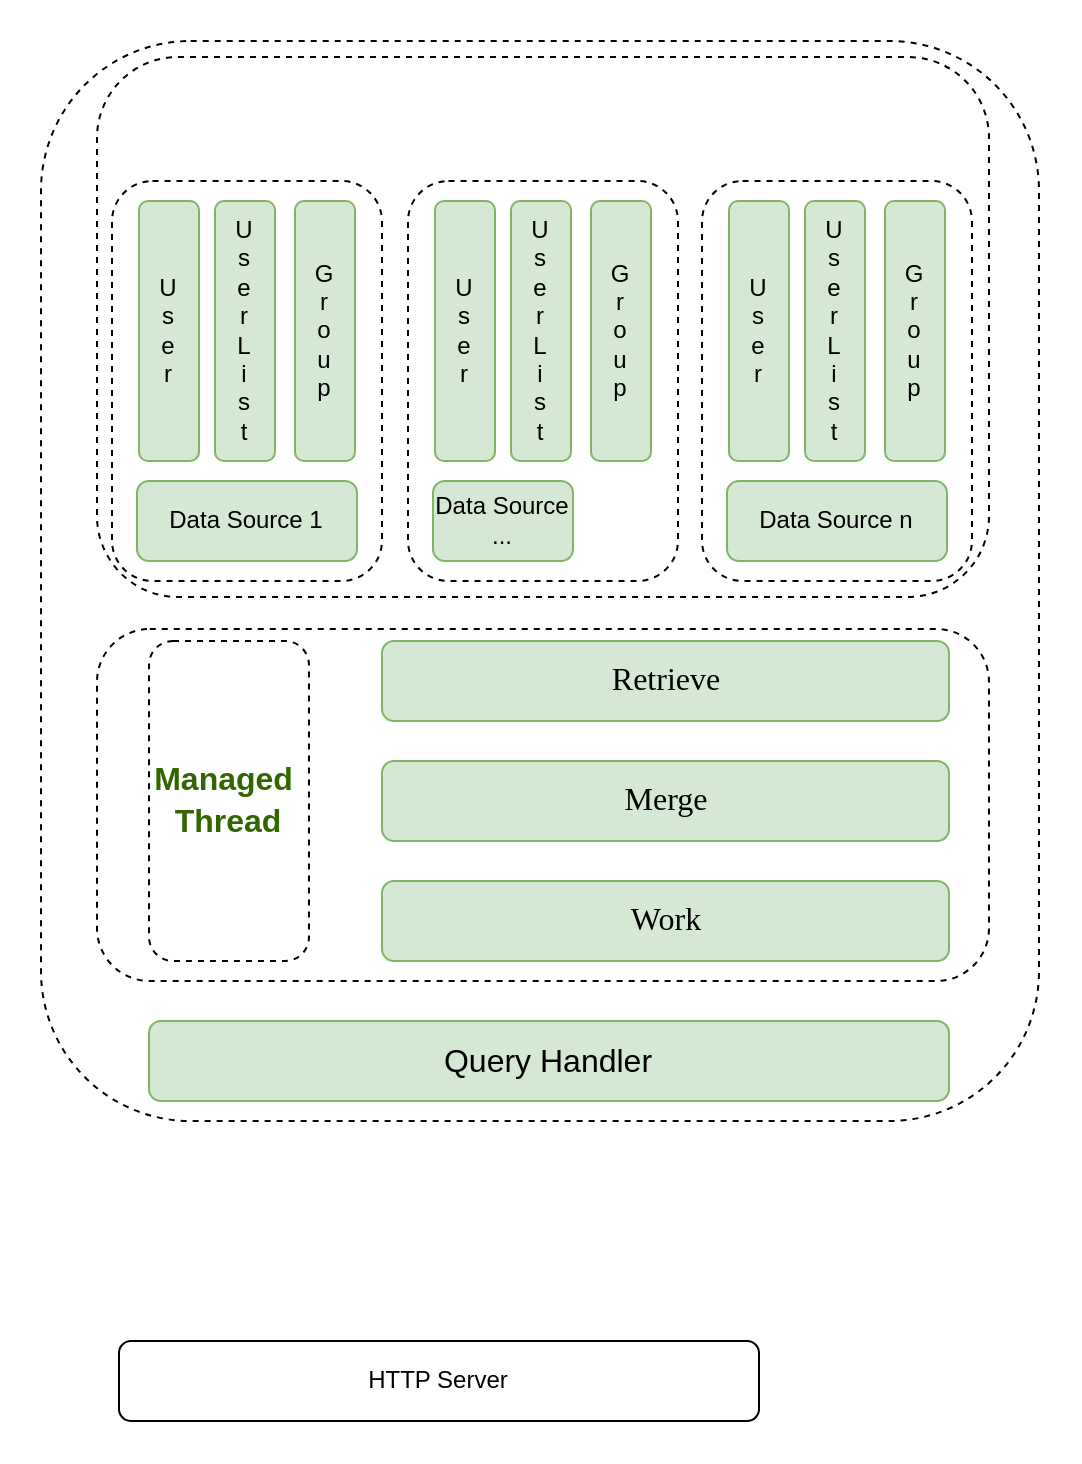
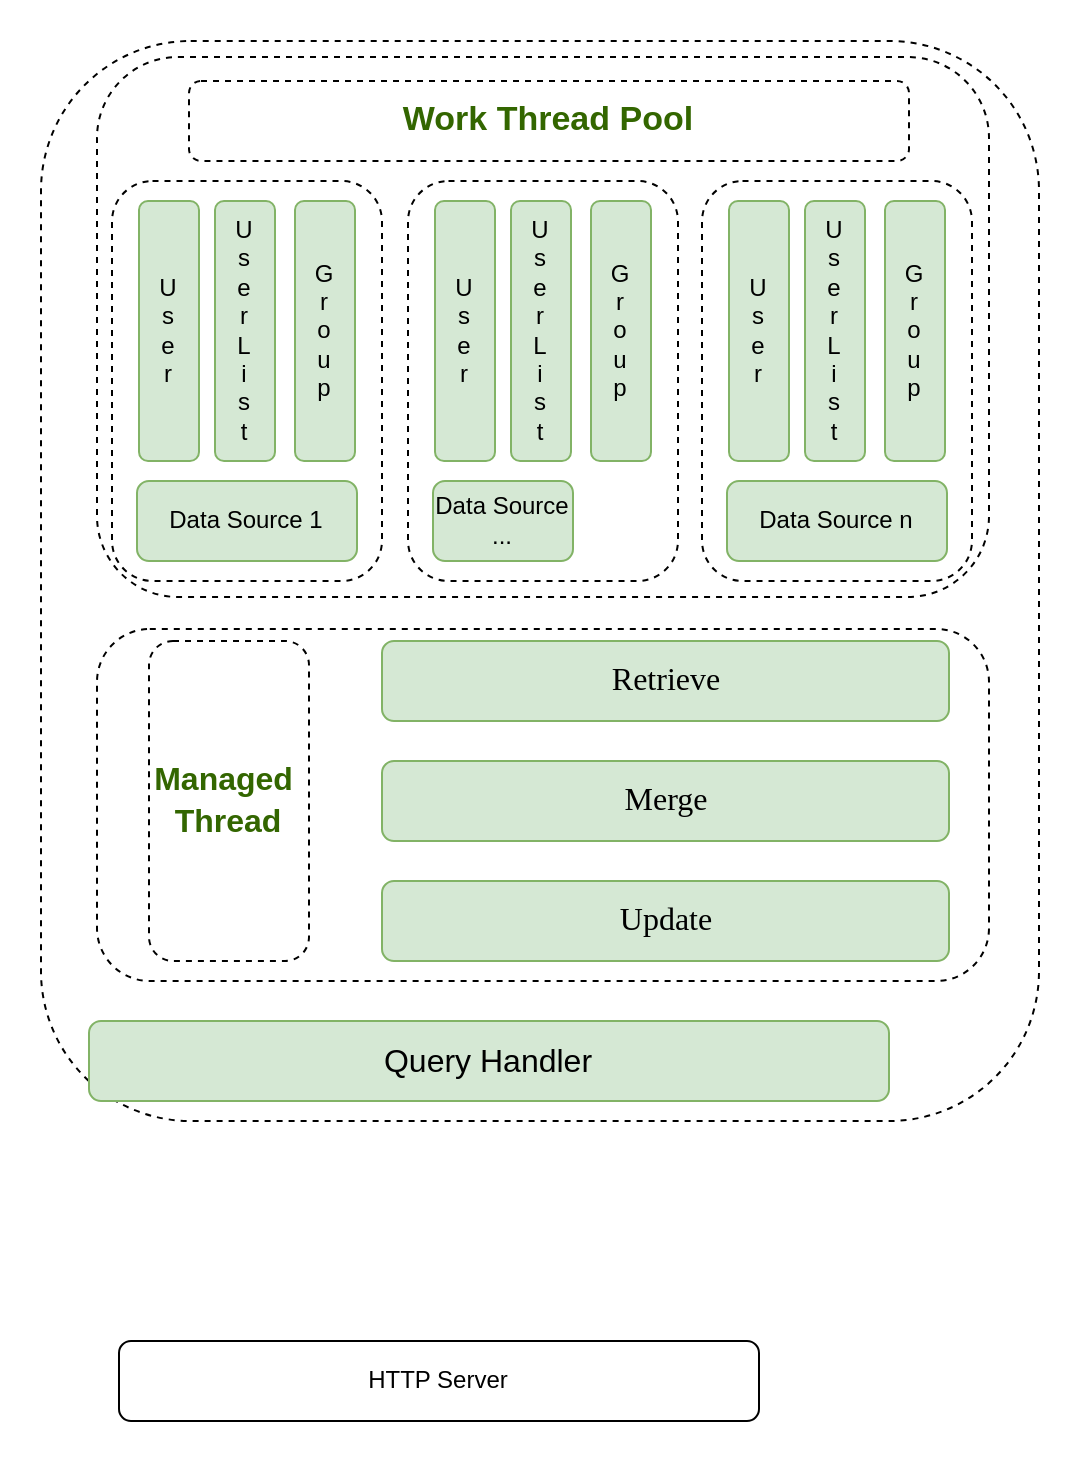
node "Work Thread Pool": added
node "Work": label "Work" -> "Update"
node "Query Handler": moved (549, 1061) -> (489, 1061)
